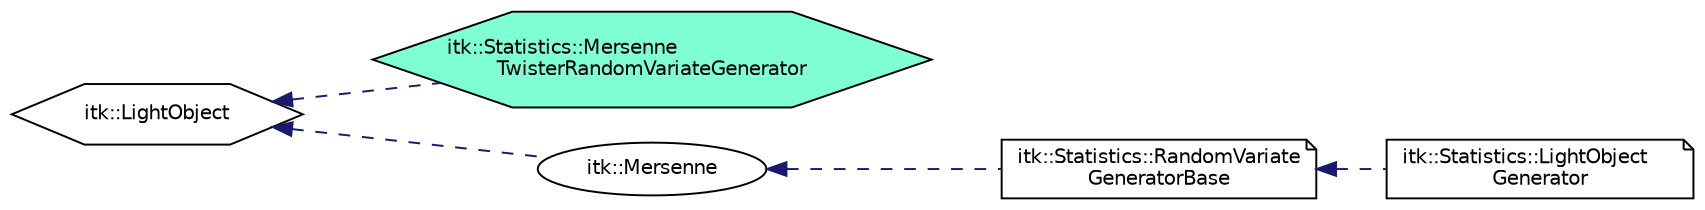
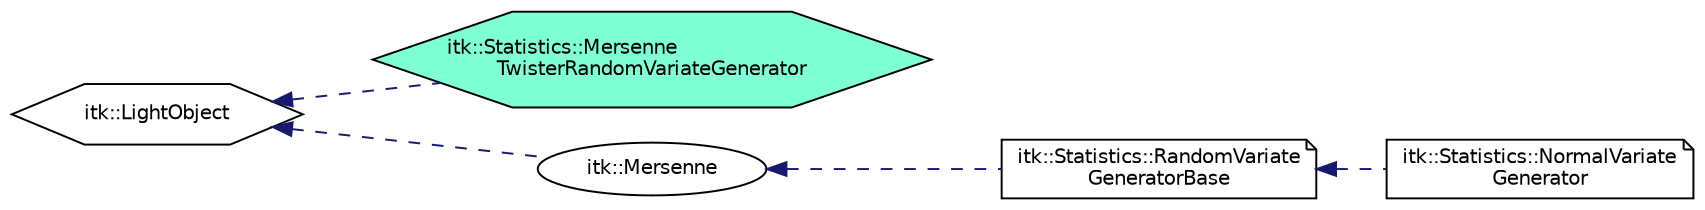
node "itk::Statistics::LightObject Generator": label "itk::Statistics::LightObject Generator" -> "itk::Statistics::NormalVariate Generator"
